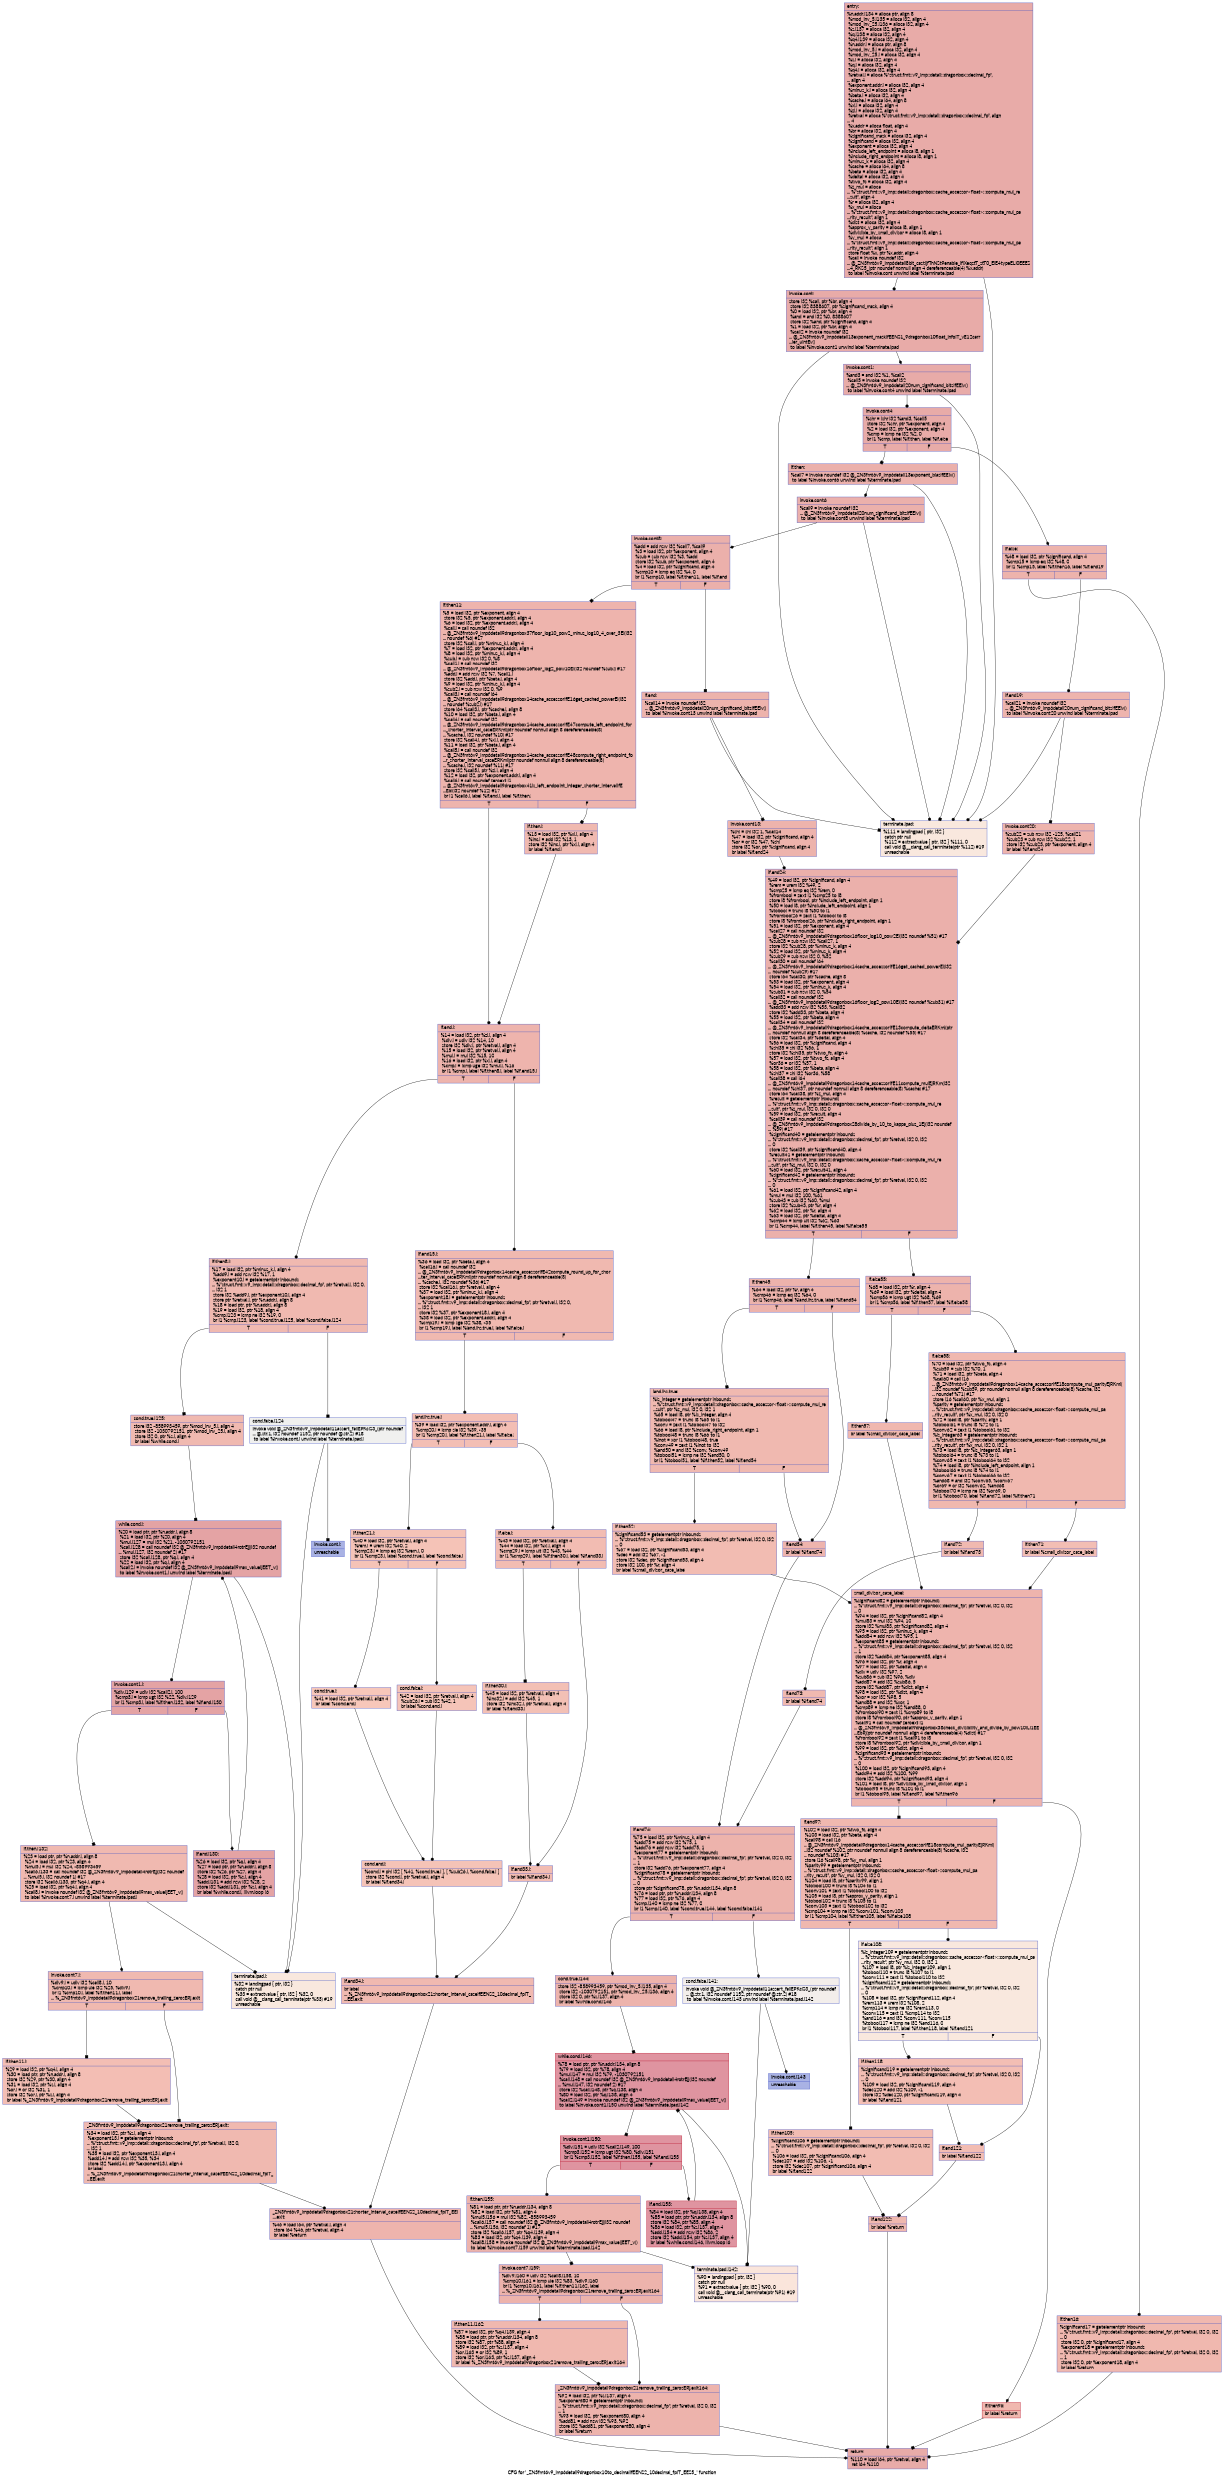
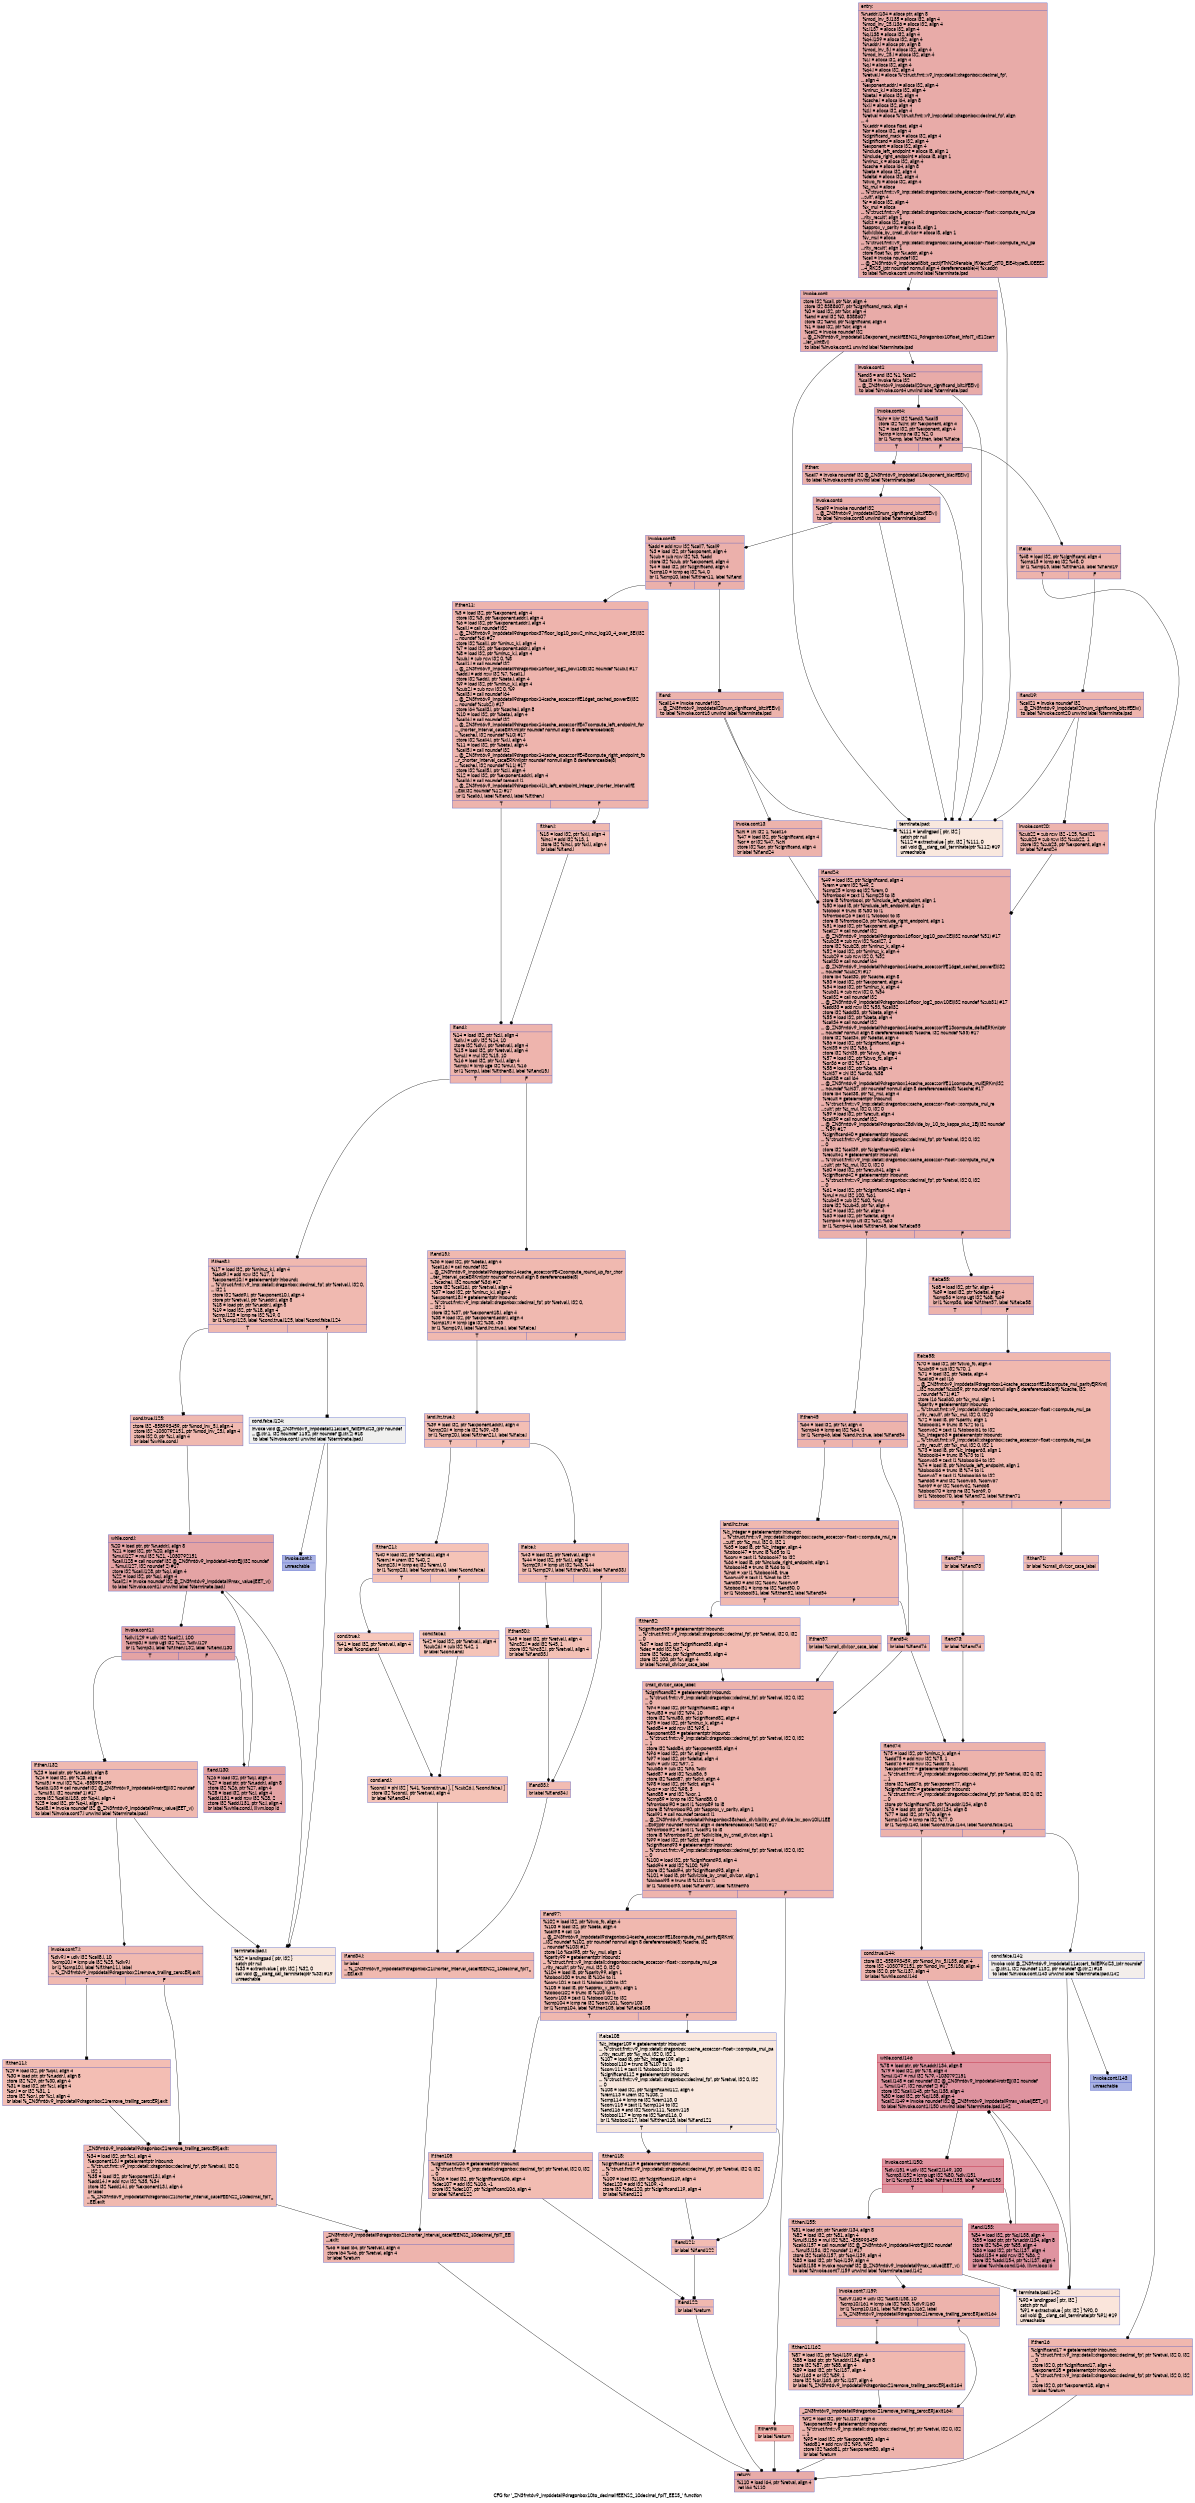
node "invoke.cont1:": text "%call5 = invoke noundef i32" -> "%call5 = invoke false i32"
edge "if.else55:" -> "if.then57:": removed
edge "if.then71:" -> "small_divisor_case_label:": now "if.end54:" -> "small_divisor_case_label:"
